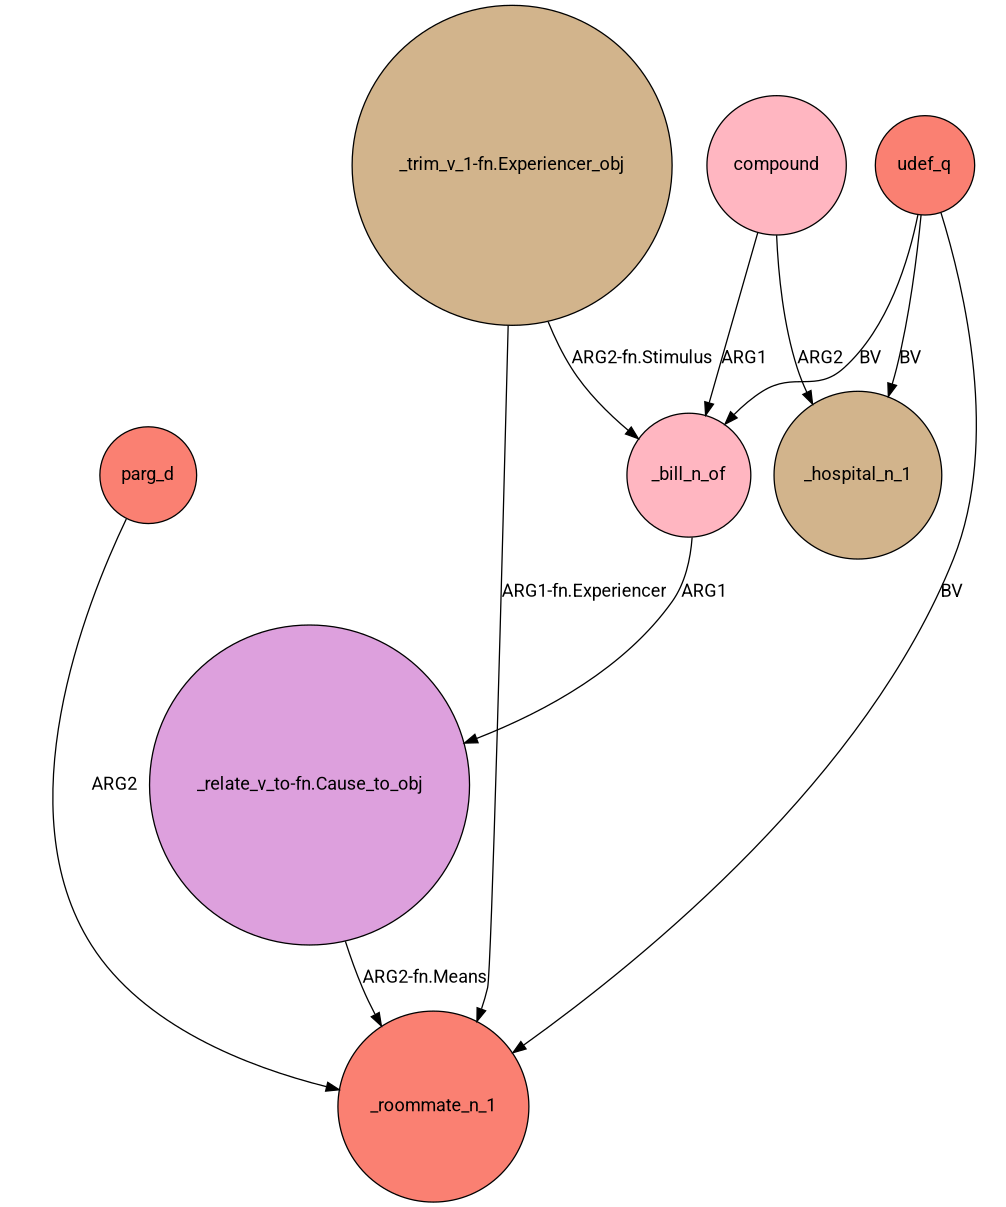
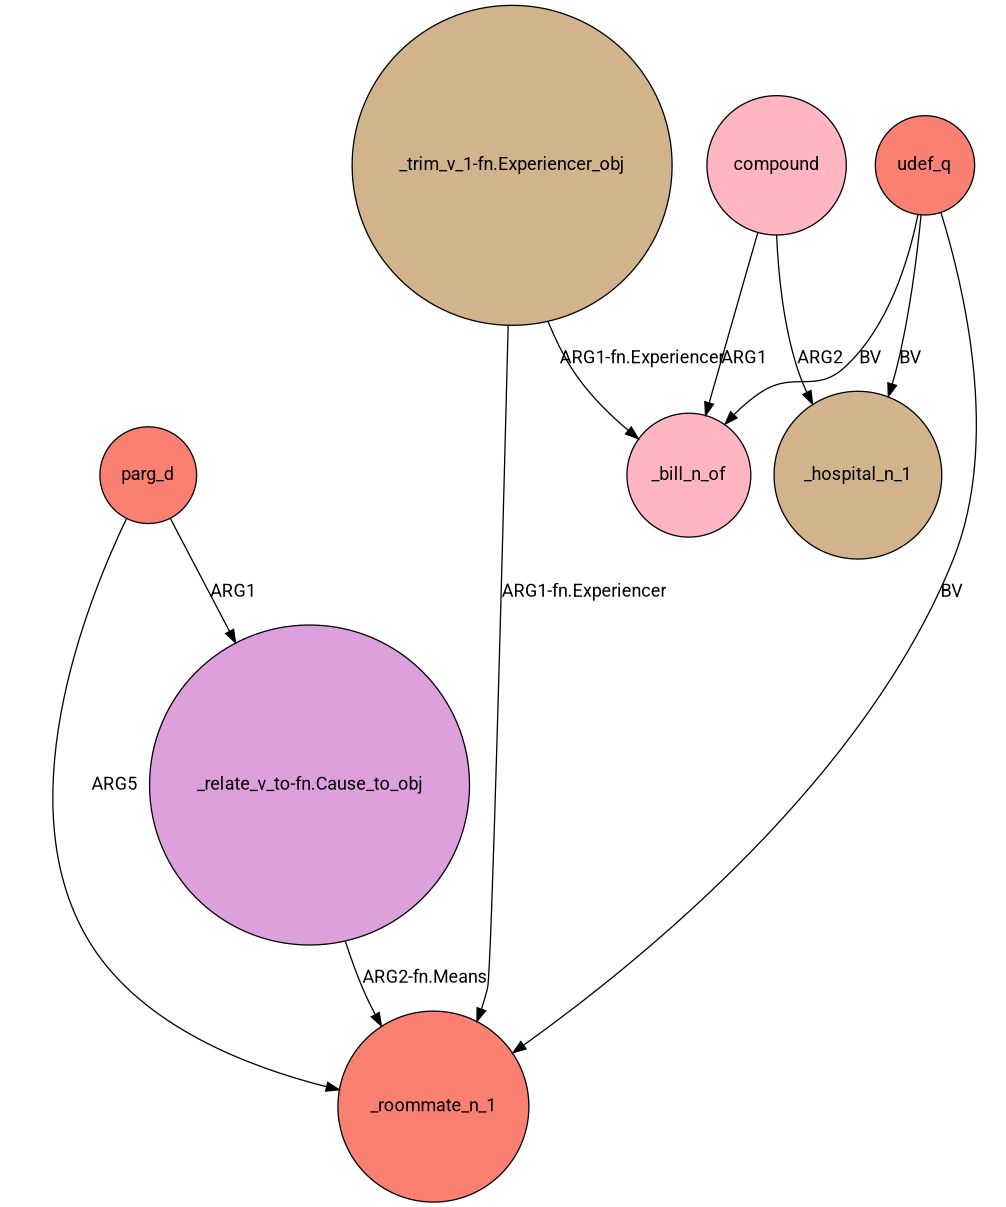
edge "_trim_v_1-fn.Experiencer_obj" -> "_bill_n_of": label "ARG2-fn.Stimulus" -> "ARG1-fn.Experiencer"
edge "_bill_n_of" -> "_relate_v_to-fn.Cause_to_obj": now "parg_d" -> "_relate_v_to-fn.Cause_to_obj"
edge "parg_d" -> "_roommate_n_1": label "ARG2" -> "ARG5"
